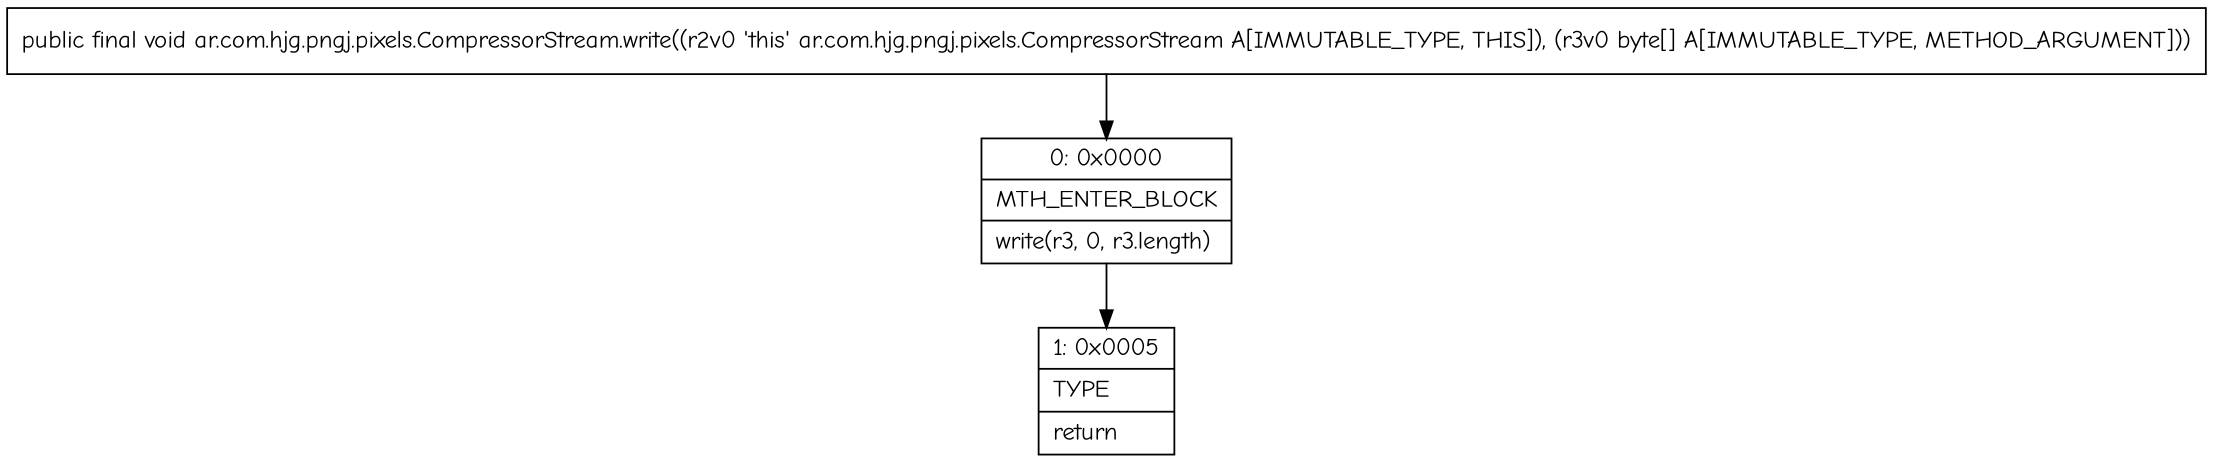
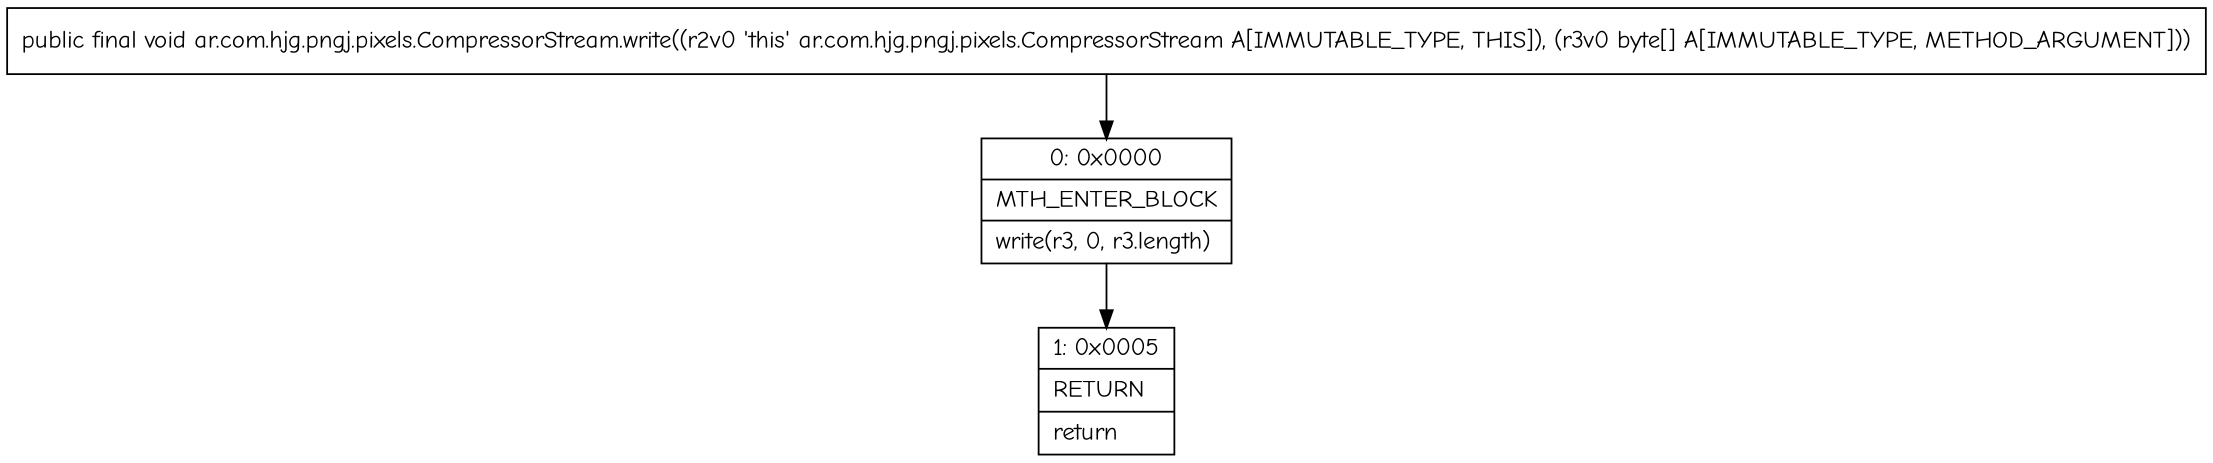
node "1: 0x0005": text "TYPE" -> "RETURN"
